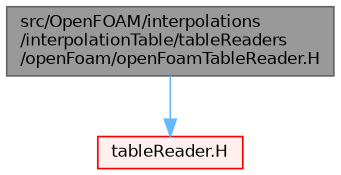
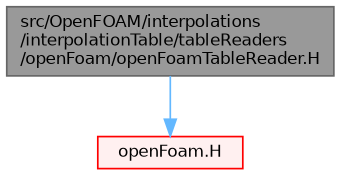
node "tableReader.H": label "tableReader.H" -> "openFoam.H"
